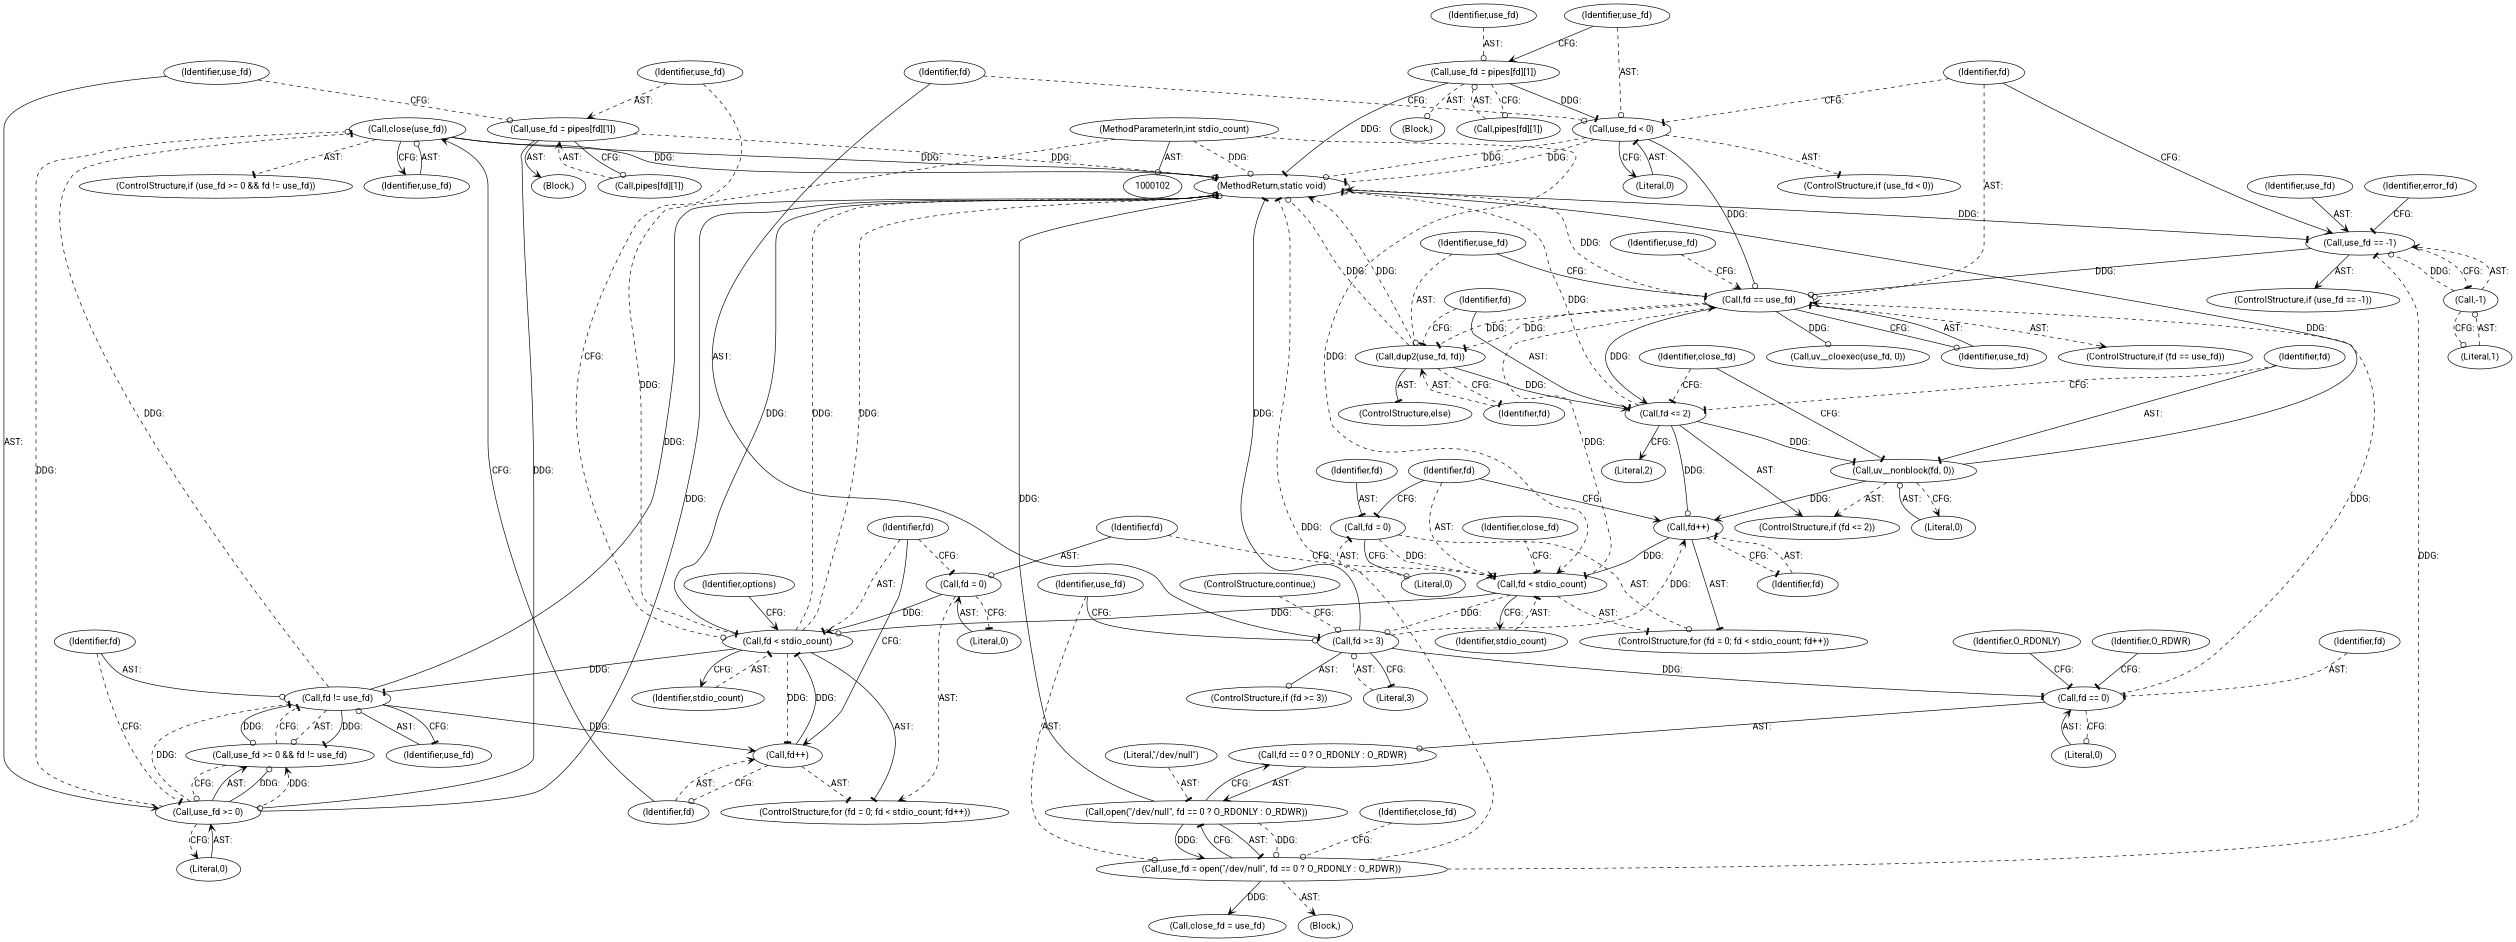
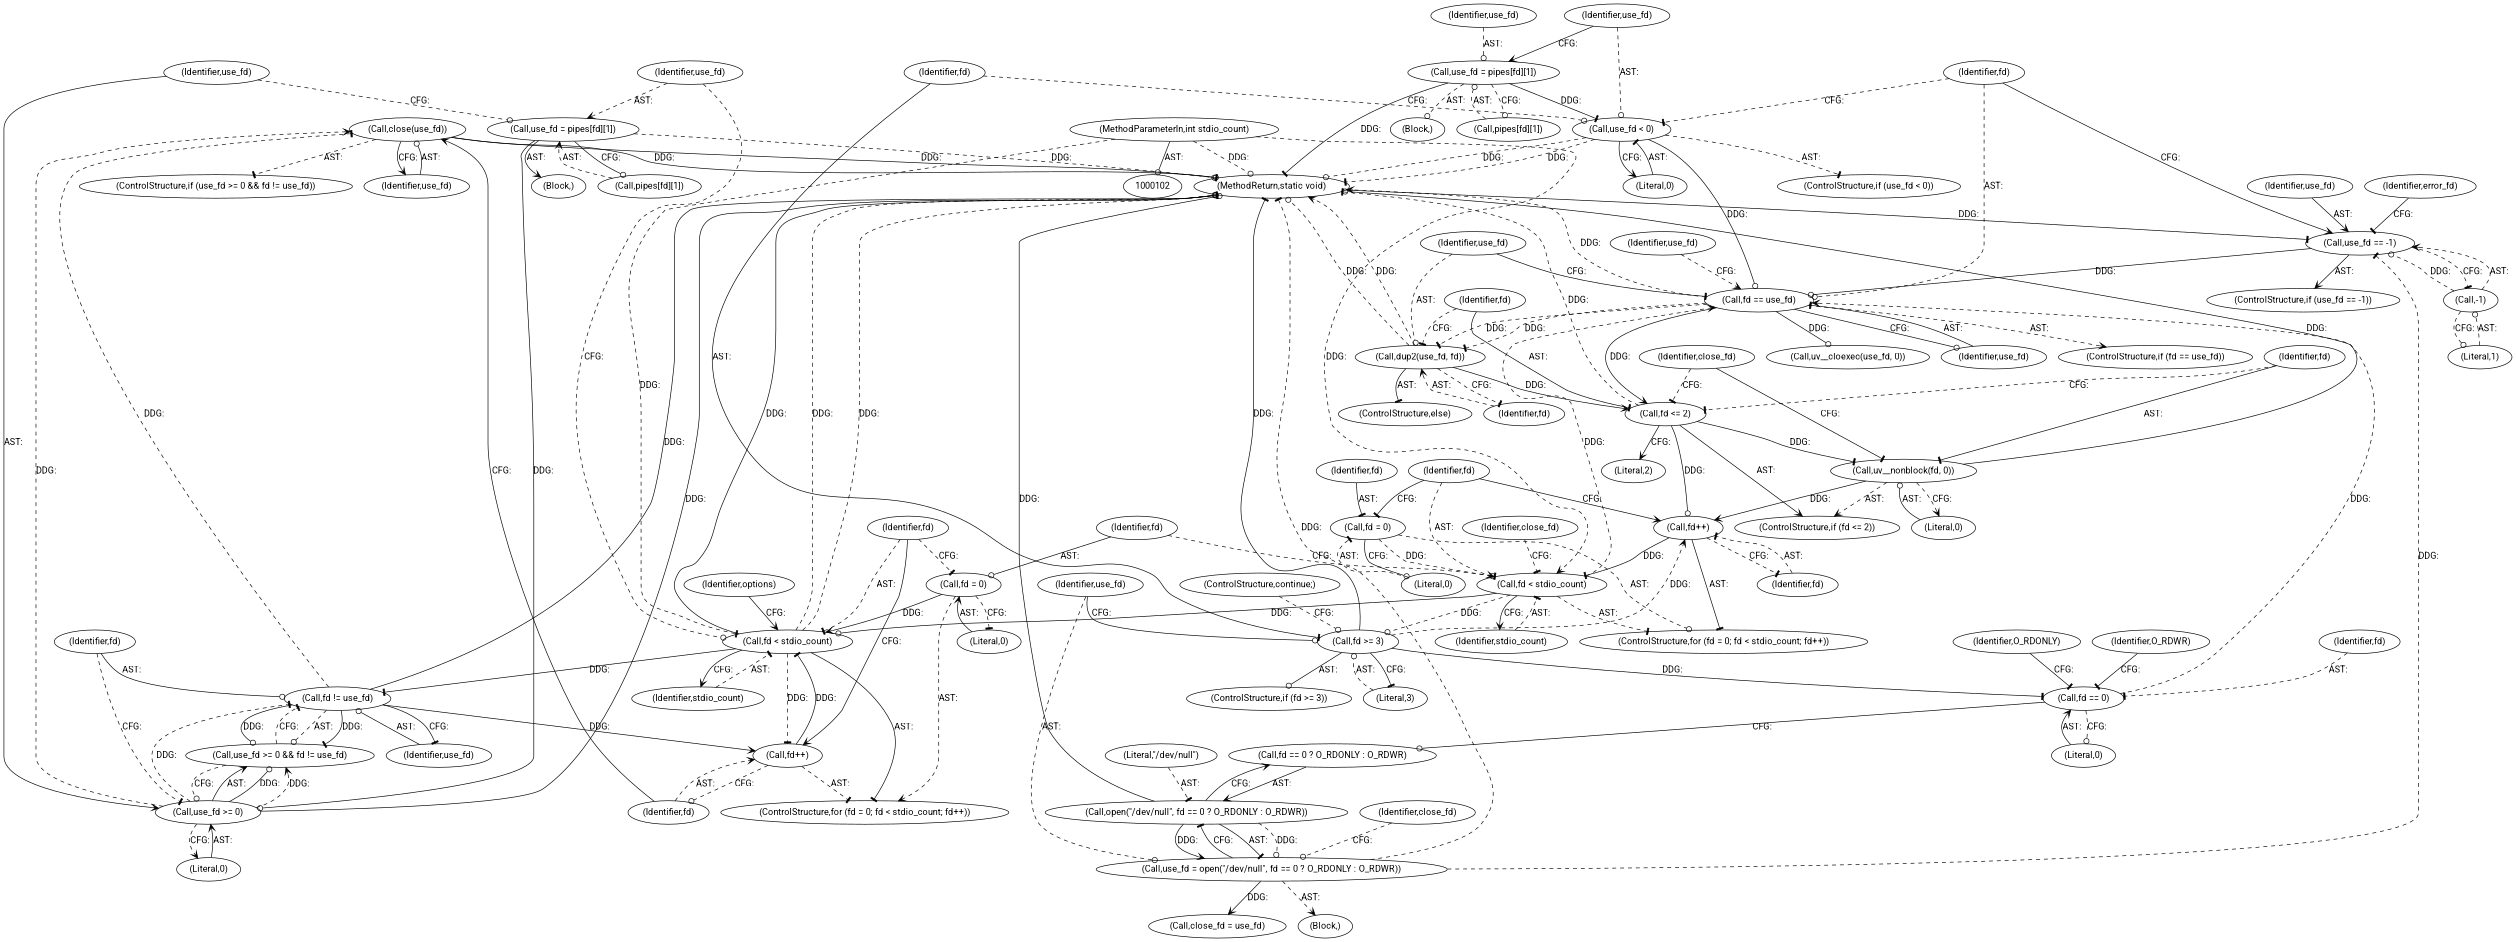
edge "(Call,use_fd >= 0)" -> "(Call,close(use_fd))": arrowhead odot -> vee
edge "(Call,fd == 0)" -> "(Call,fd == 0 ? O_RDONLY : O_RDWR)": label "AST: " -> "CFG: "
